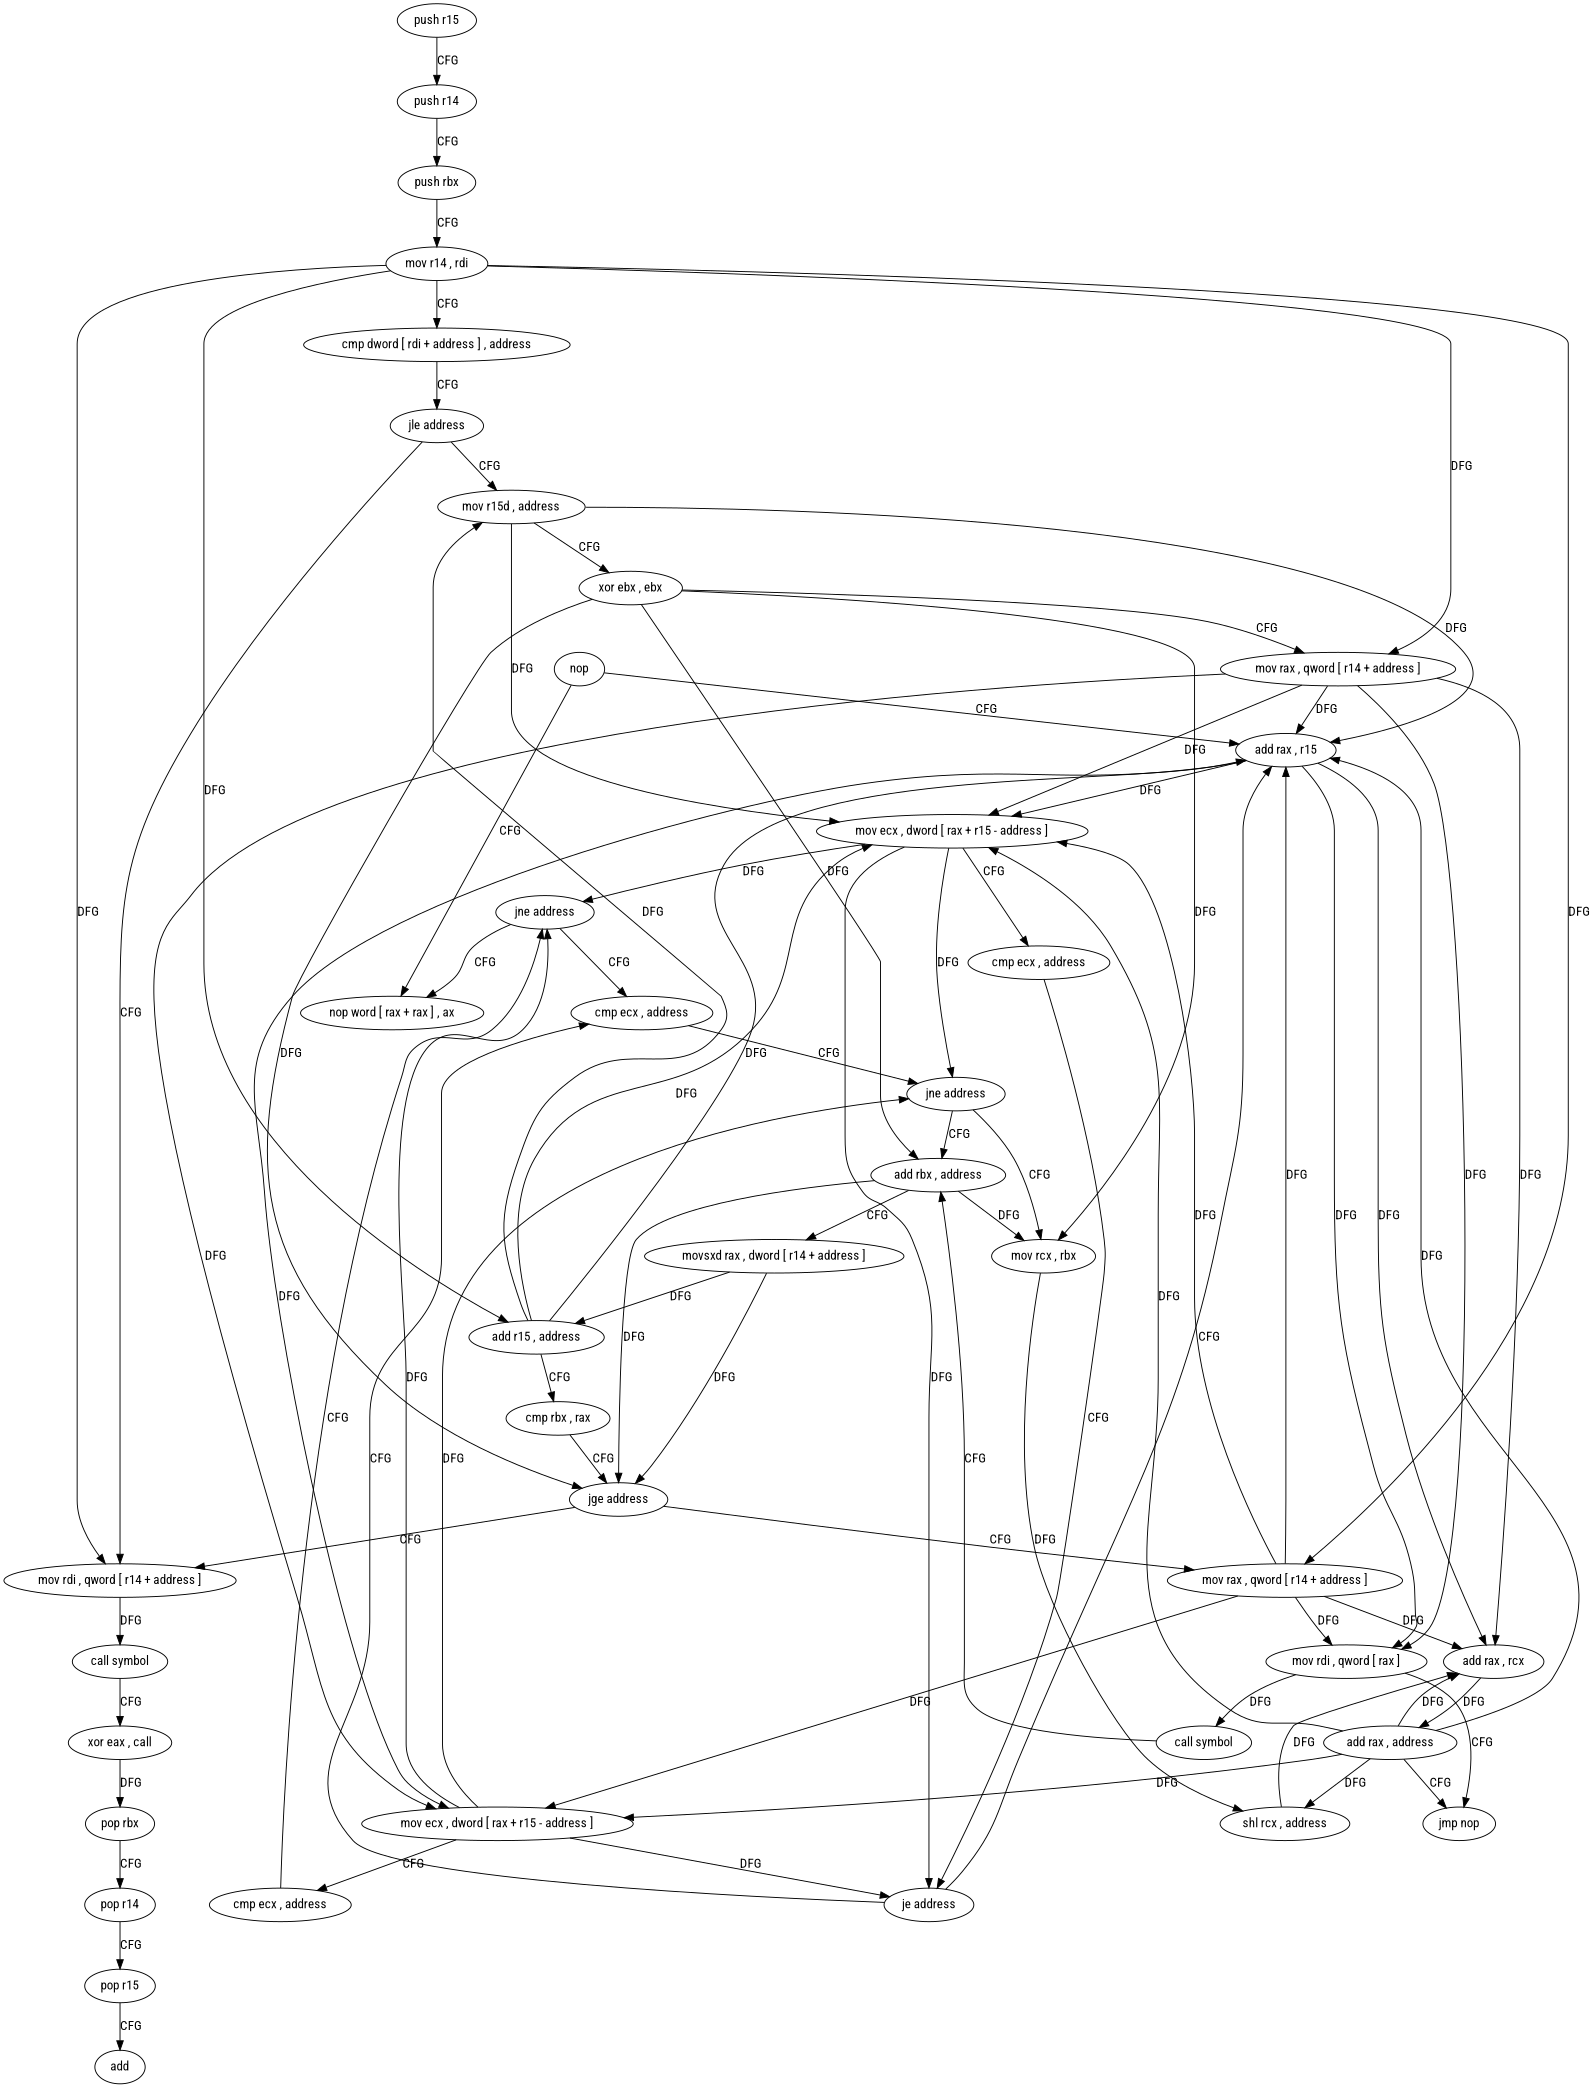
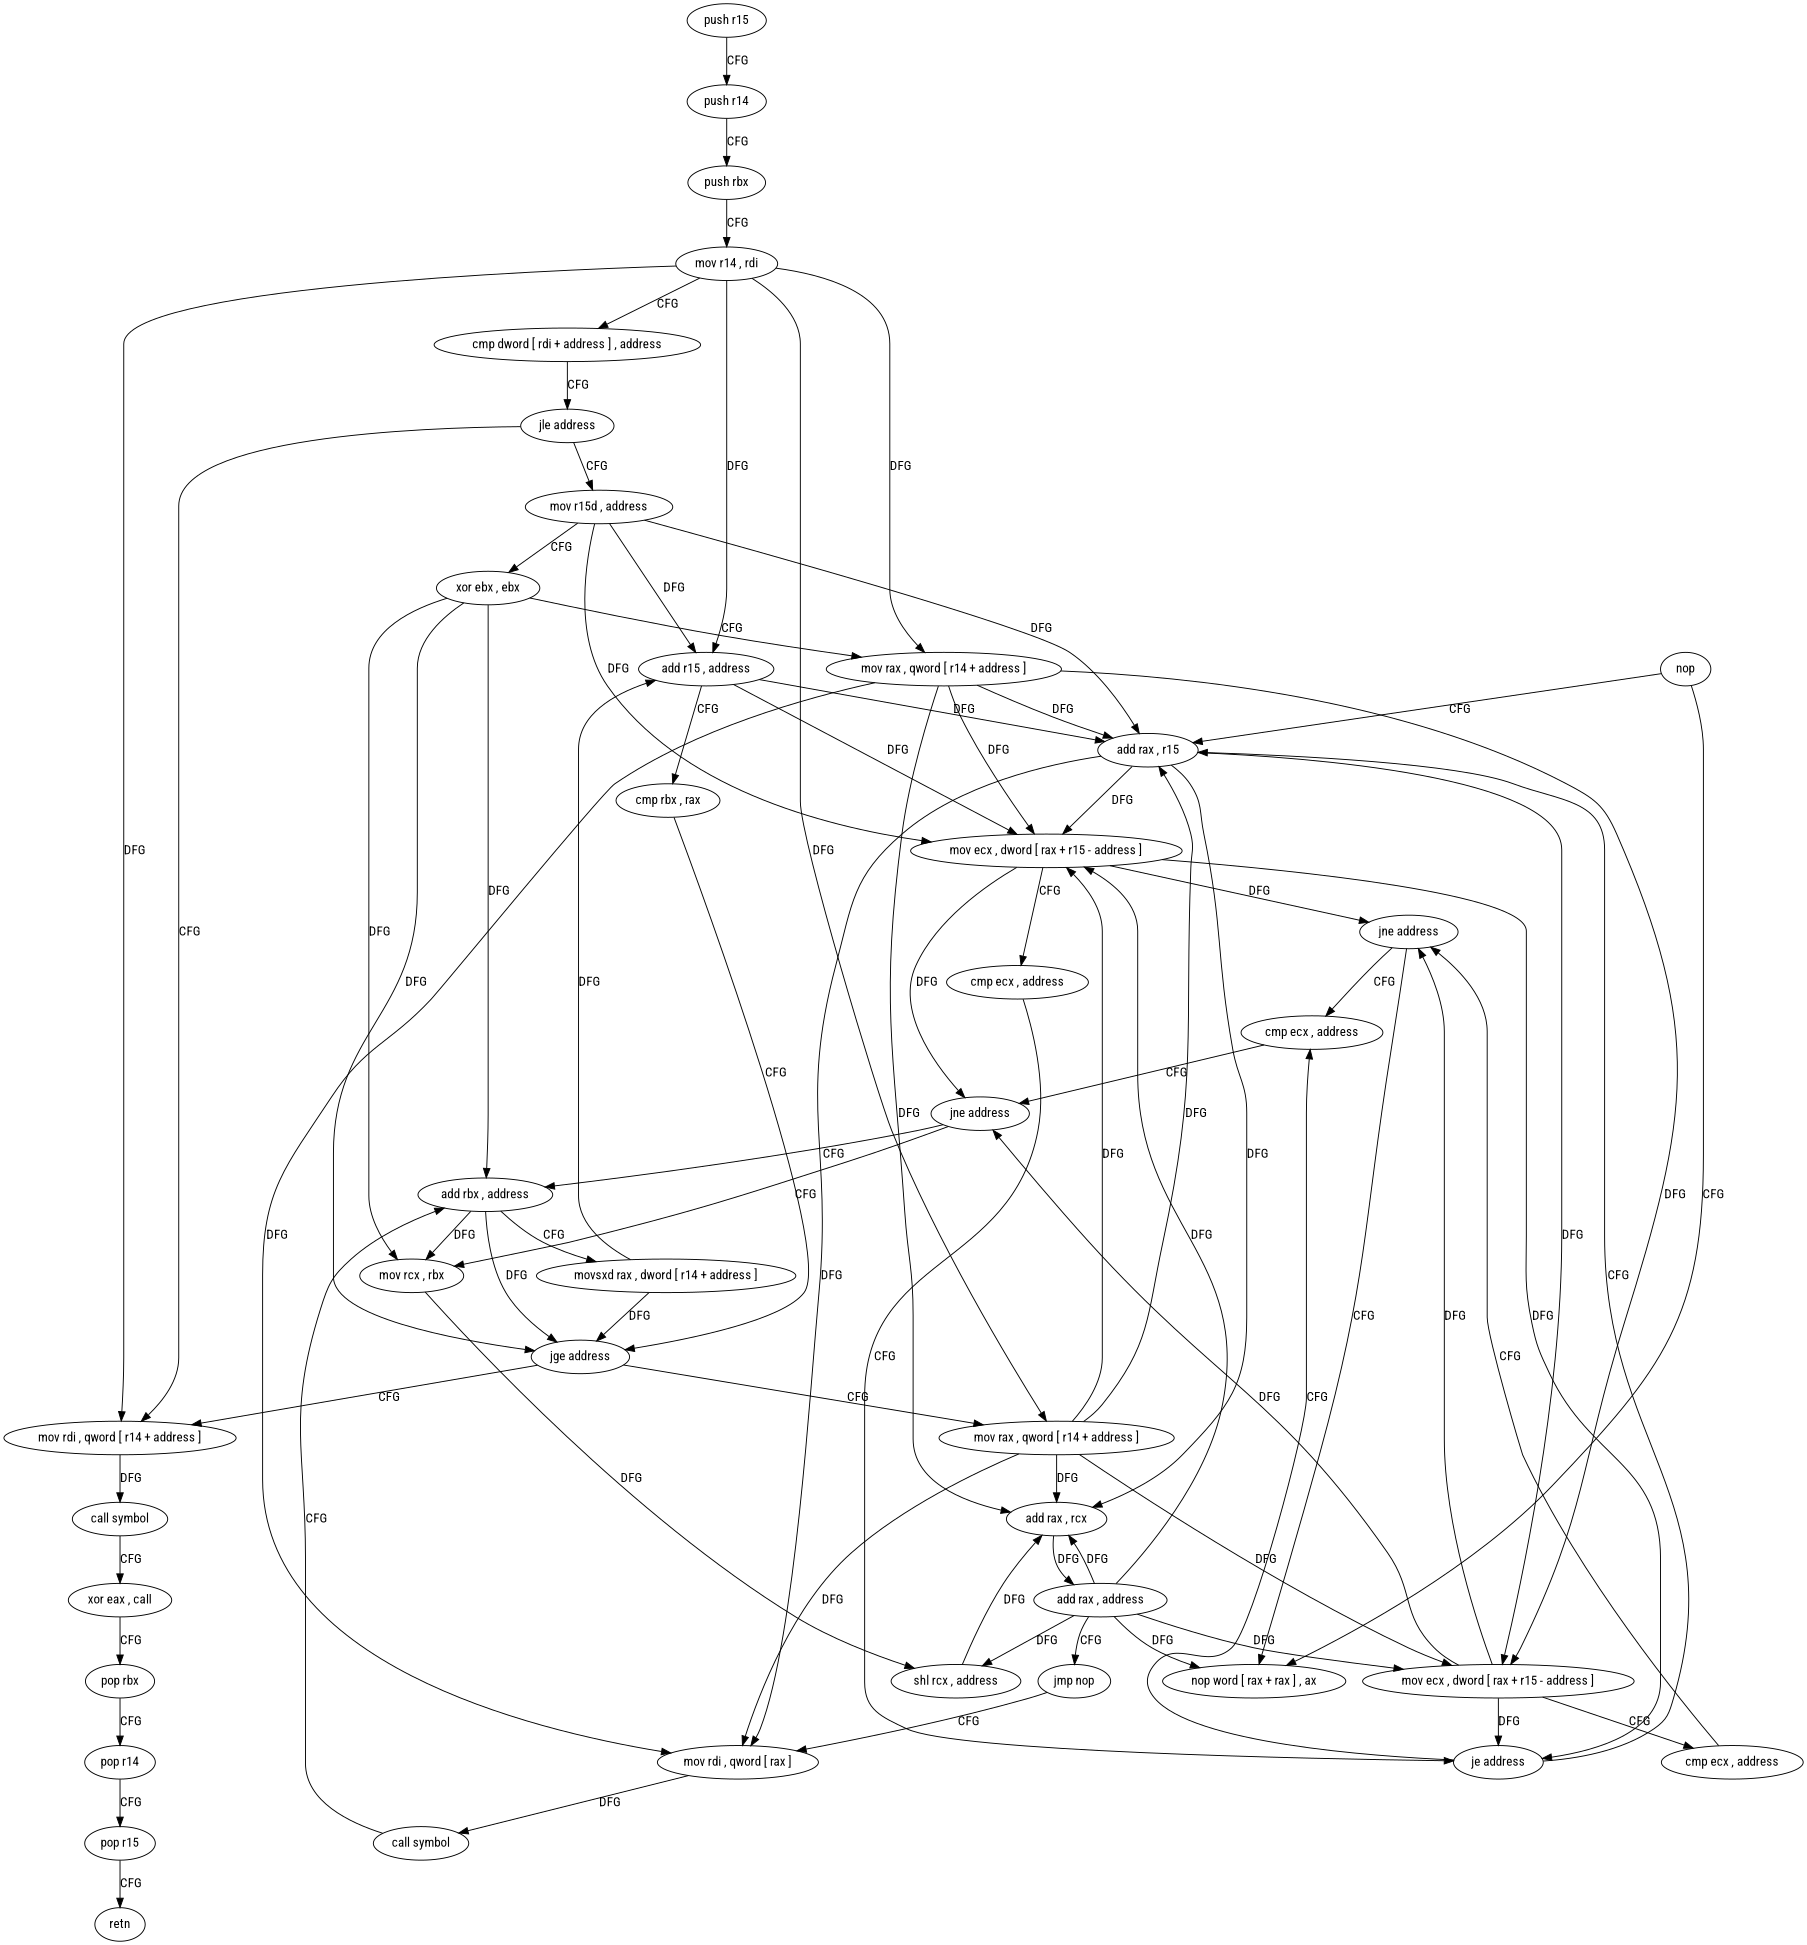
edge "add r15 , address" -> "mov r15d , address": reversed
edge "add rax , address" -> "add rax , r15": now "add rax , address" -> "nop word [ rax + rax ] , ax"
edge "mov rdi , qword [ rax ]" -> "jmp nop": reversed
edge "xor eax , call" -> "pop rbx": label "DFG" -> "CFG"
node "add": label "add" -> "retn"
